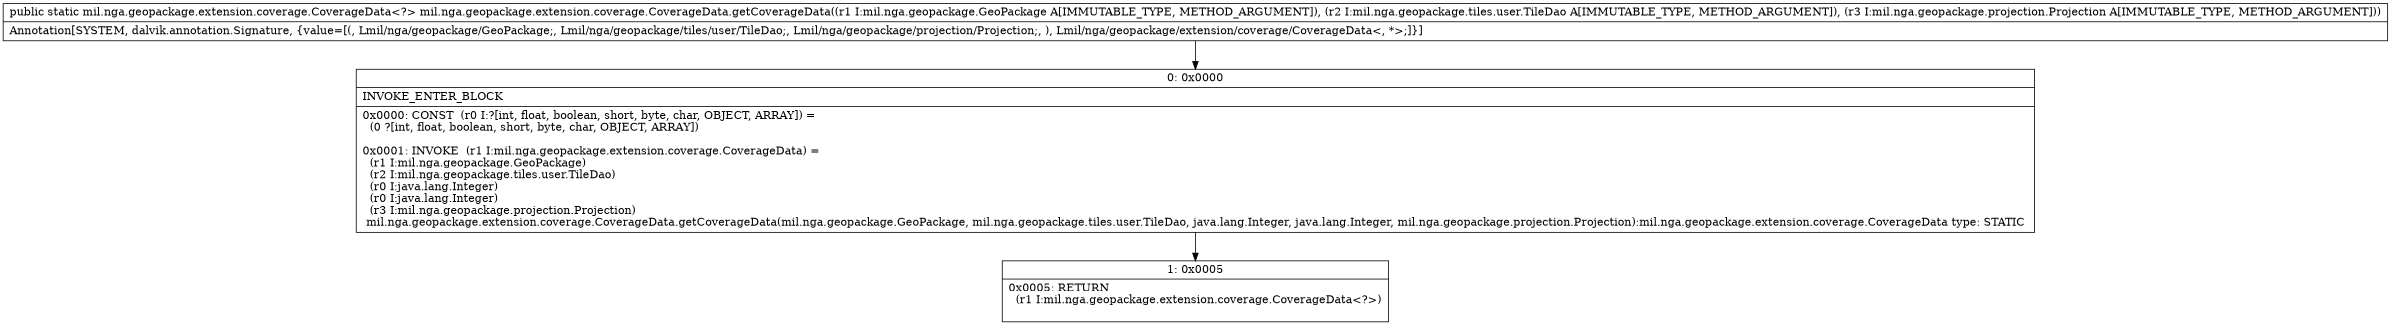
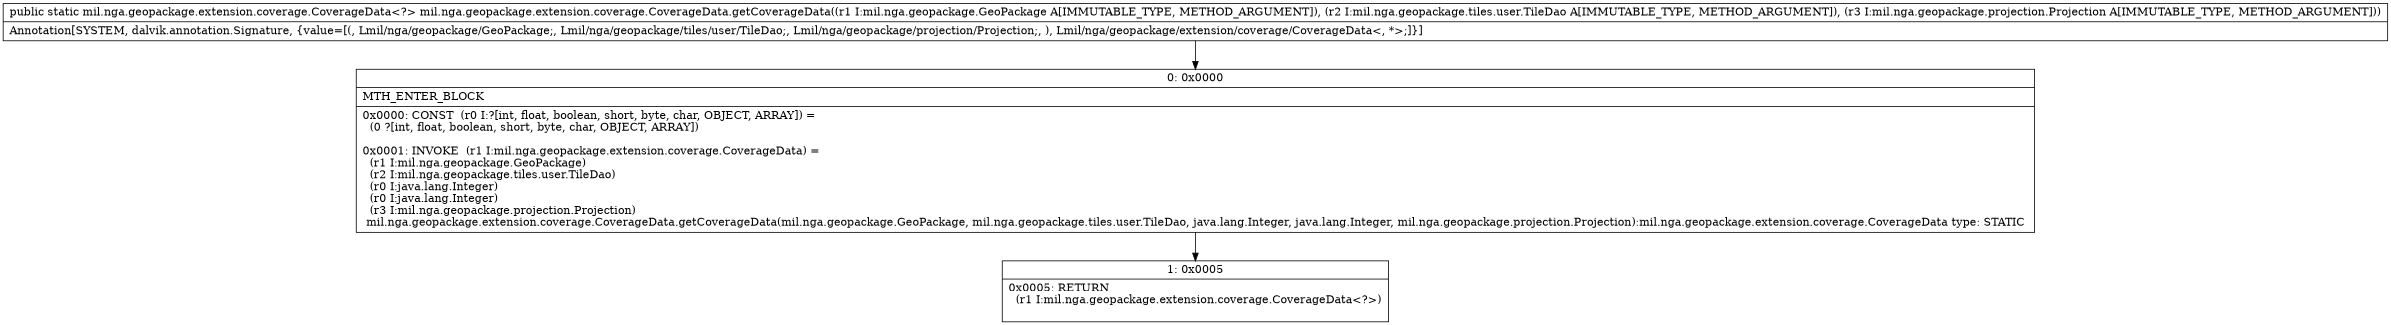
node "0: 0x0000": text "INVOKE_ENTER_BLOCK" -> "MTH_ENTER_BLOCK"
